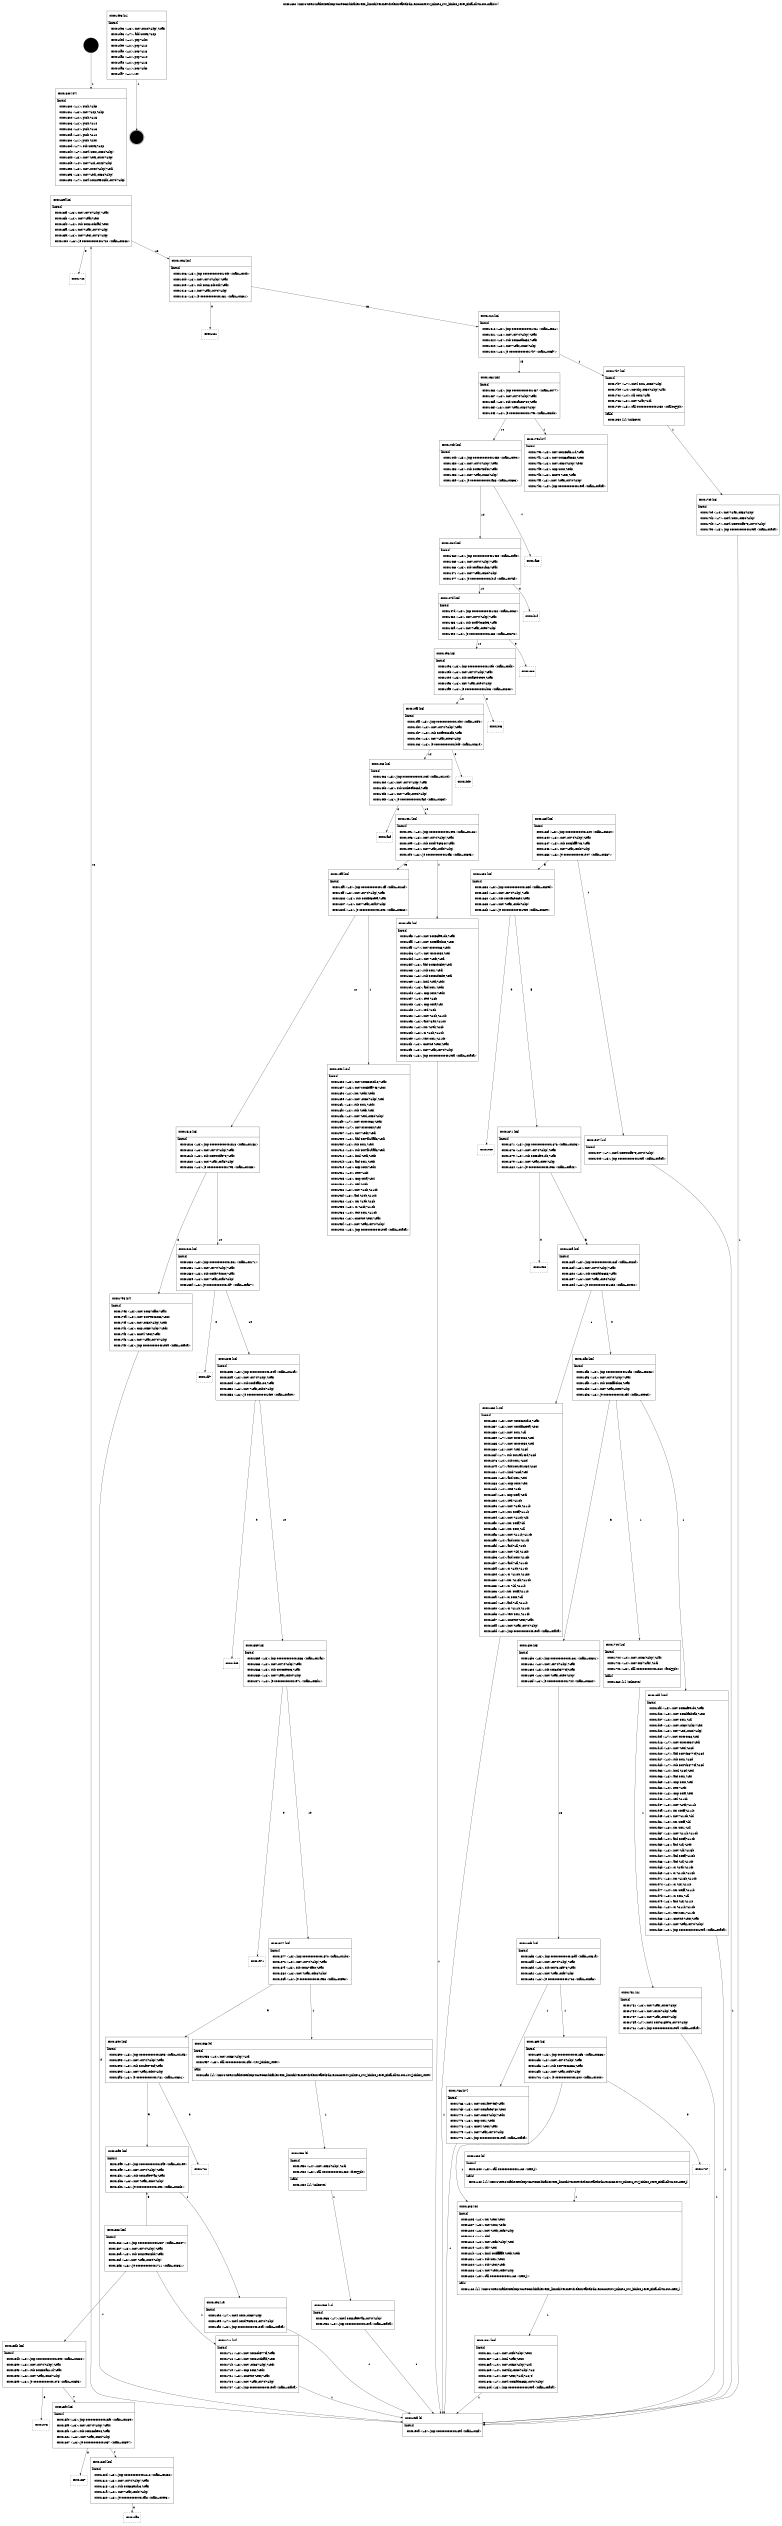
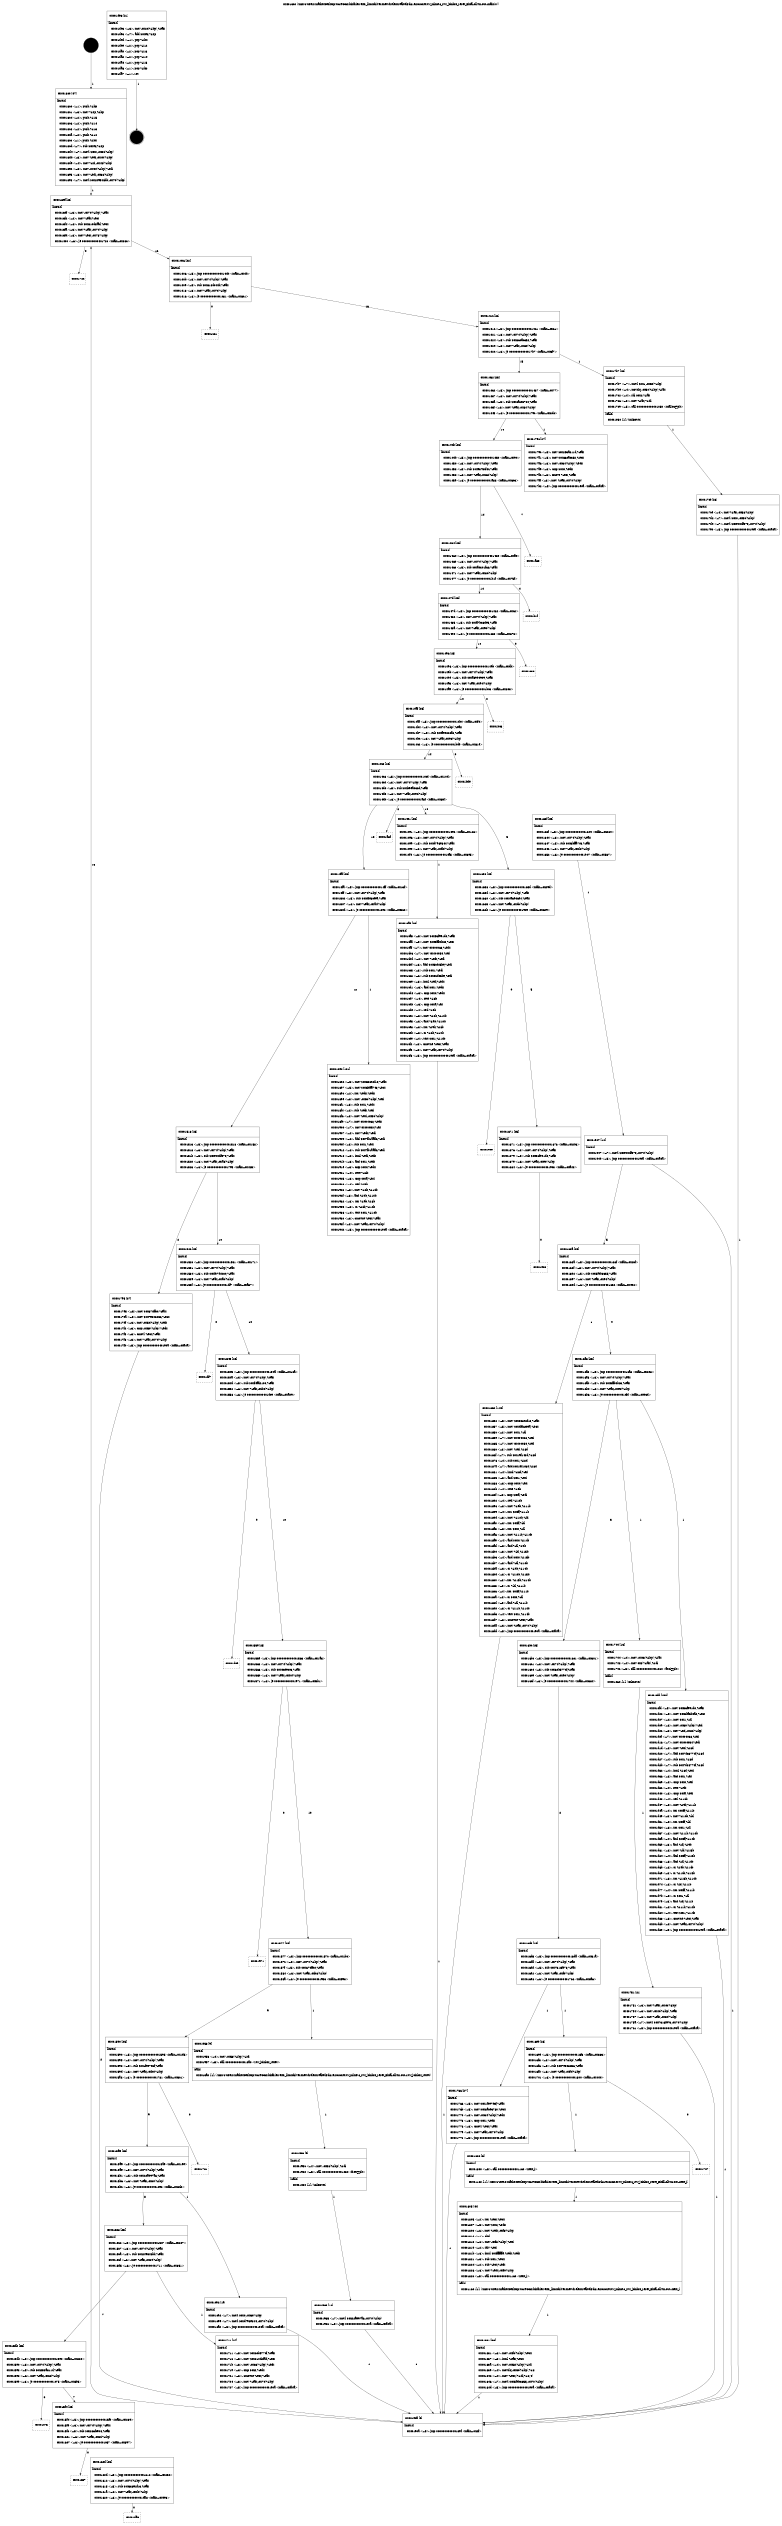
edge "0x4013c0 [47]" -> "0x4013ef [23]": added, label "1"
edge "0x4014e1 [25]" -> "0x4014fa [25]": now "0x4014c8 [25]" -> "0x4014fa [25]"
edge "0x40163f [25]" -> "0x401658 [25]": now "0x4014c8 [25]" -> "0x401658 [25]"
edge "0x401671 [25]" -> "0x40168a [25]": now "0x401947 [12]" -> "0x40168a [25]"
edge "0x4016bc [25]" -> "0x4016d5 [25]": label " 16" -> " 2"
edge "0x4016ee [25]" -> "0x401805 [44]": now "0x4016ee [25]" -> "0x401800 [5]"
edge "0x4015c2 [25]" -> "0x4015a9 [25]": reversed
edge "0x401711 [27]" -> "0x401e0a [5]": removed, label "1"
edge "0x4015f4 [25]" -> "0x40160d [25]": removed, label "7"
